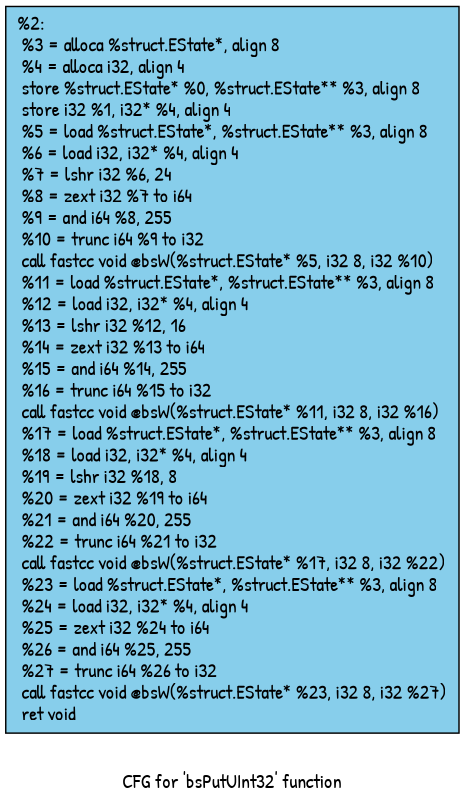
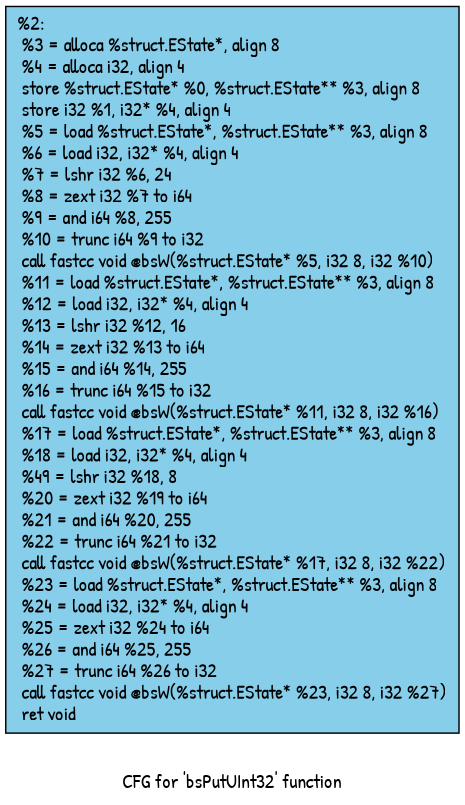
node "%2:": text "%19 = lshr i32 %18, 8" -> "%49 = lshr i32 %18, 8"
